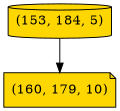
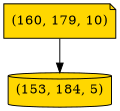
edge "(153, 184, 5)" -> "(160, 179, 10)": reversed
